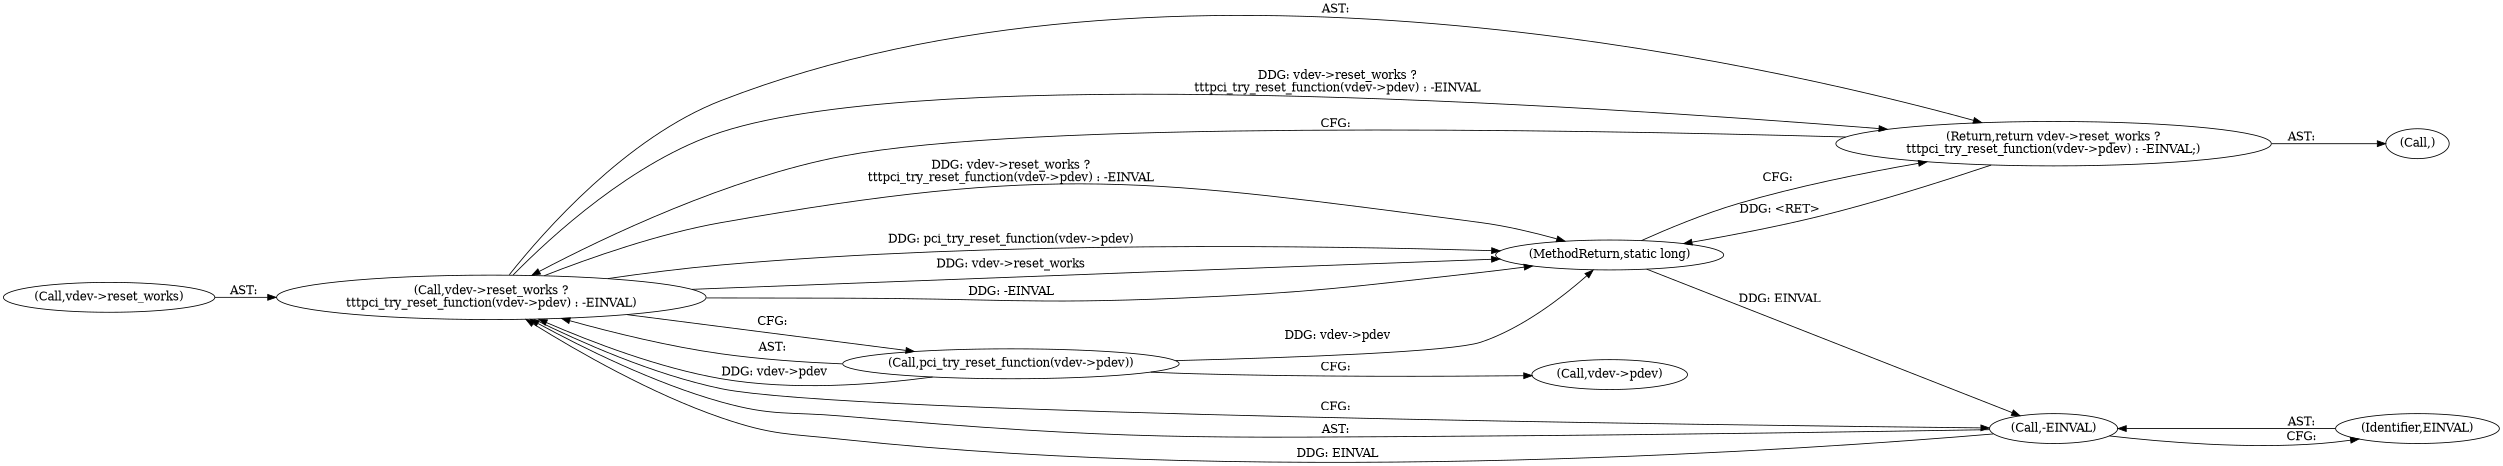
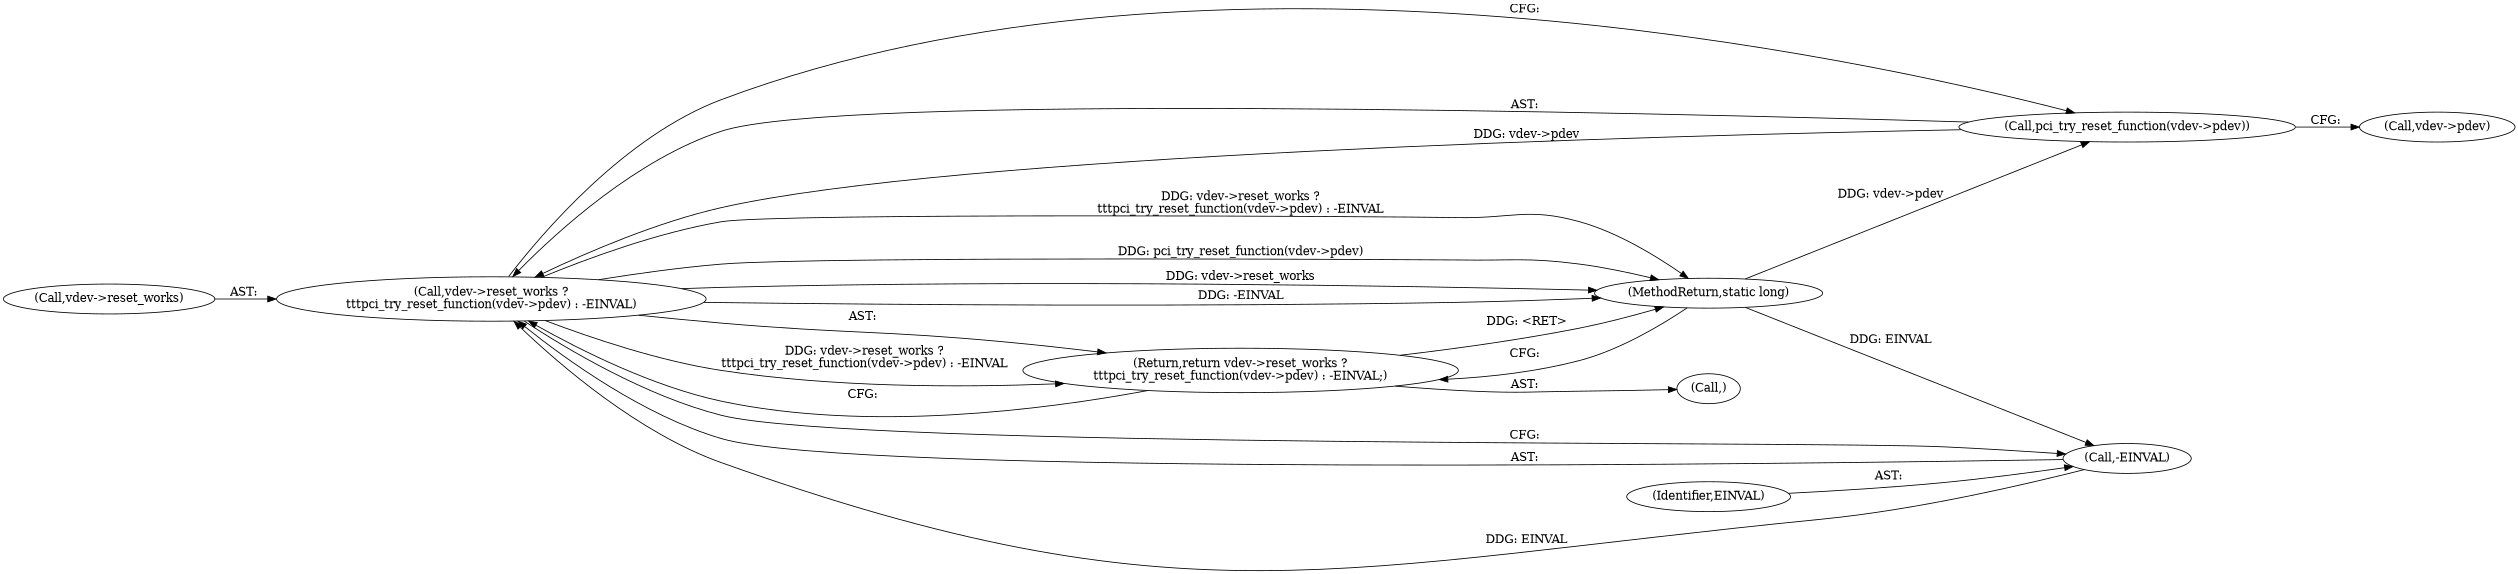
edge "(Call,pci_try_reset_function(vdev->pdev))" -> "(MethodReturn,static long)": reversed
edge "(Call,-EINVAL)" -> "(Identifier,EINVAL)": removed, label "CFG:"
